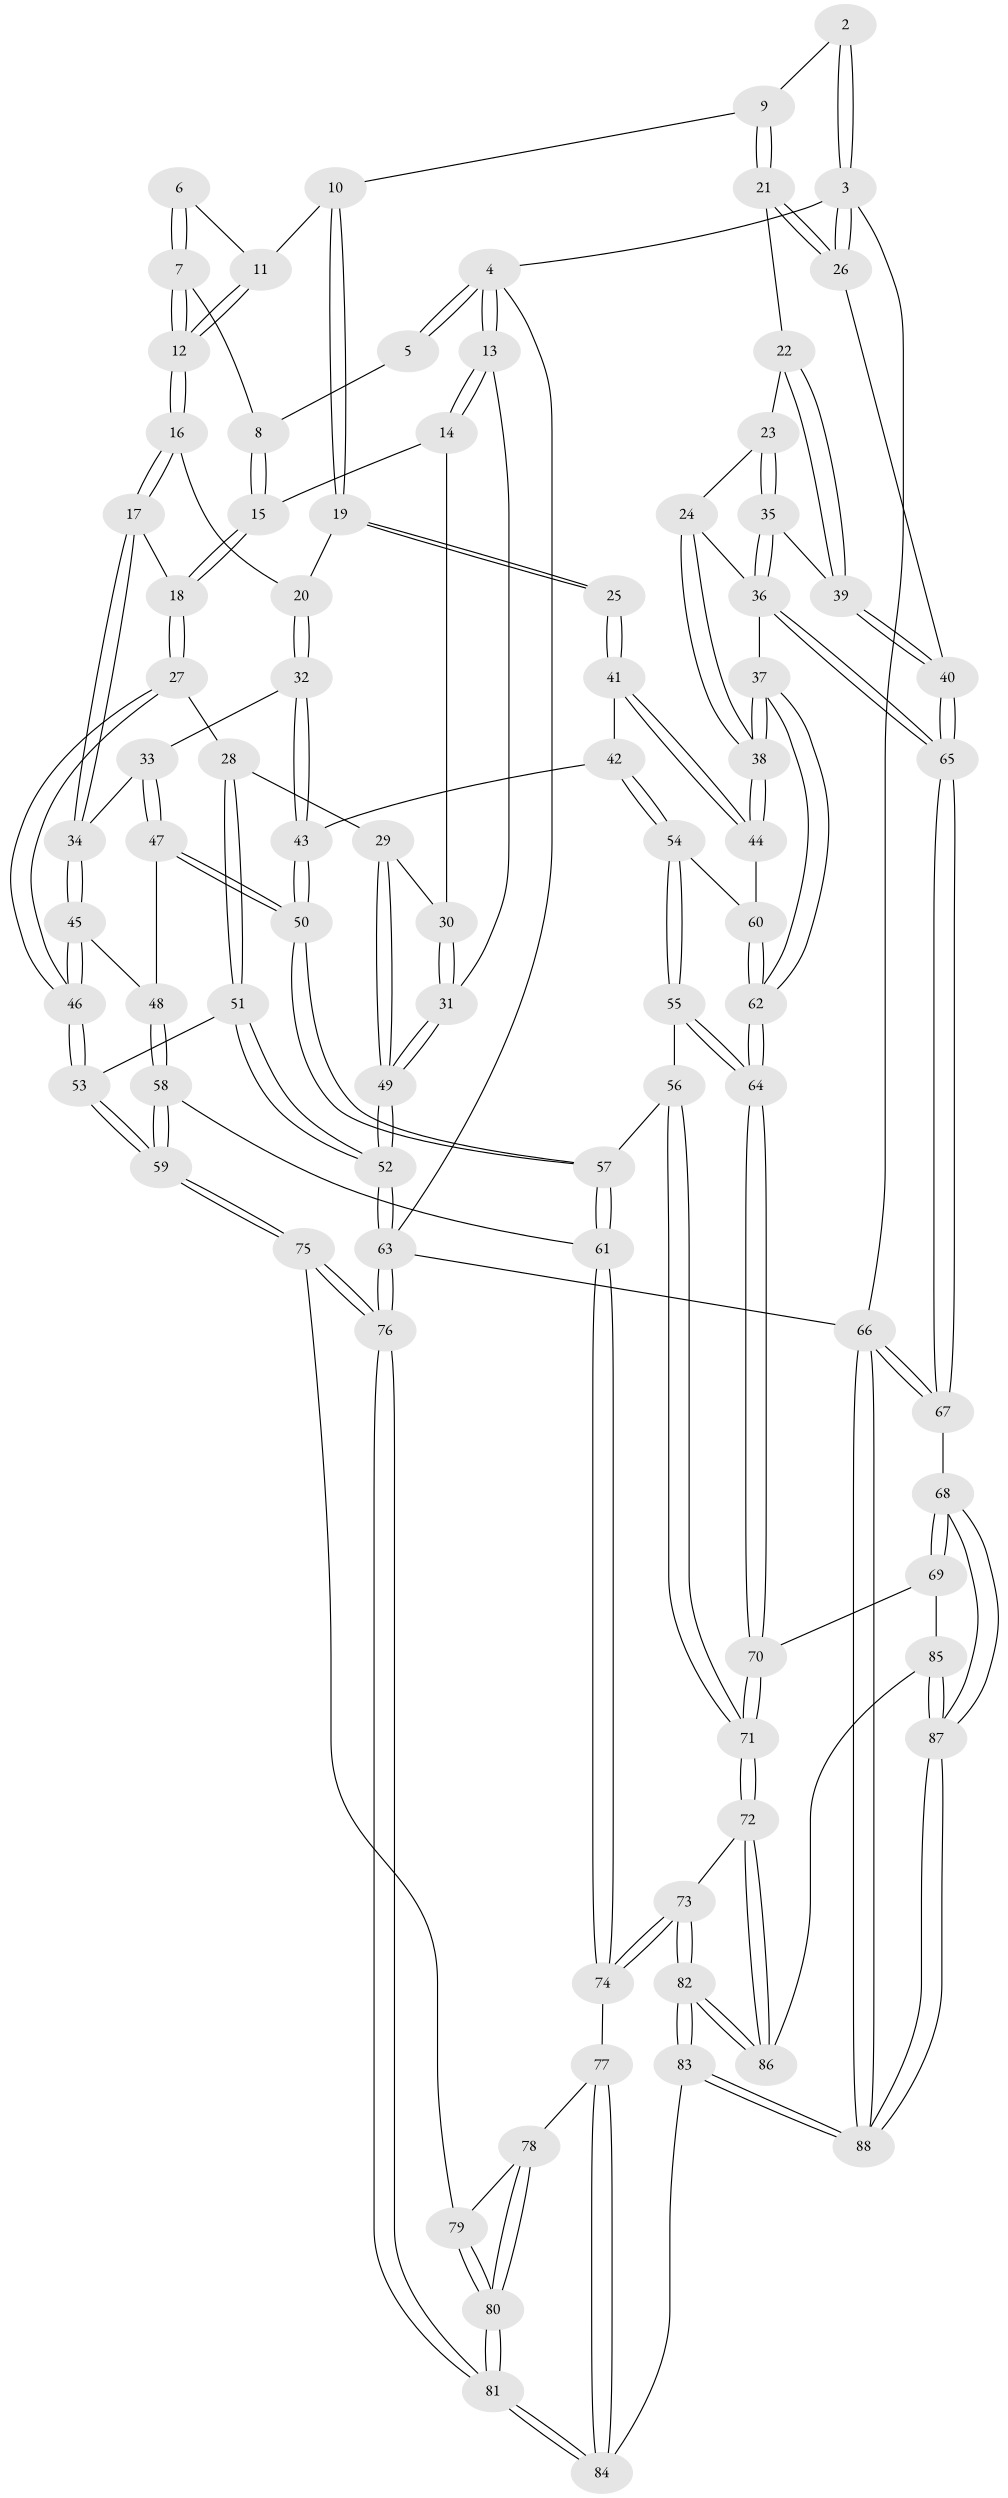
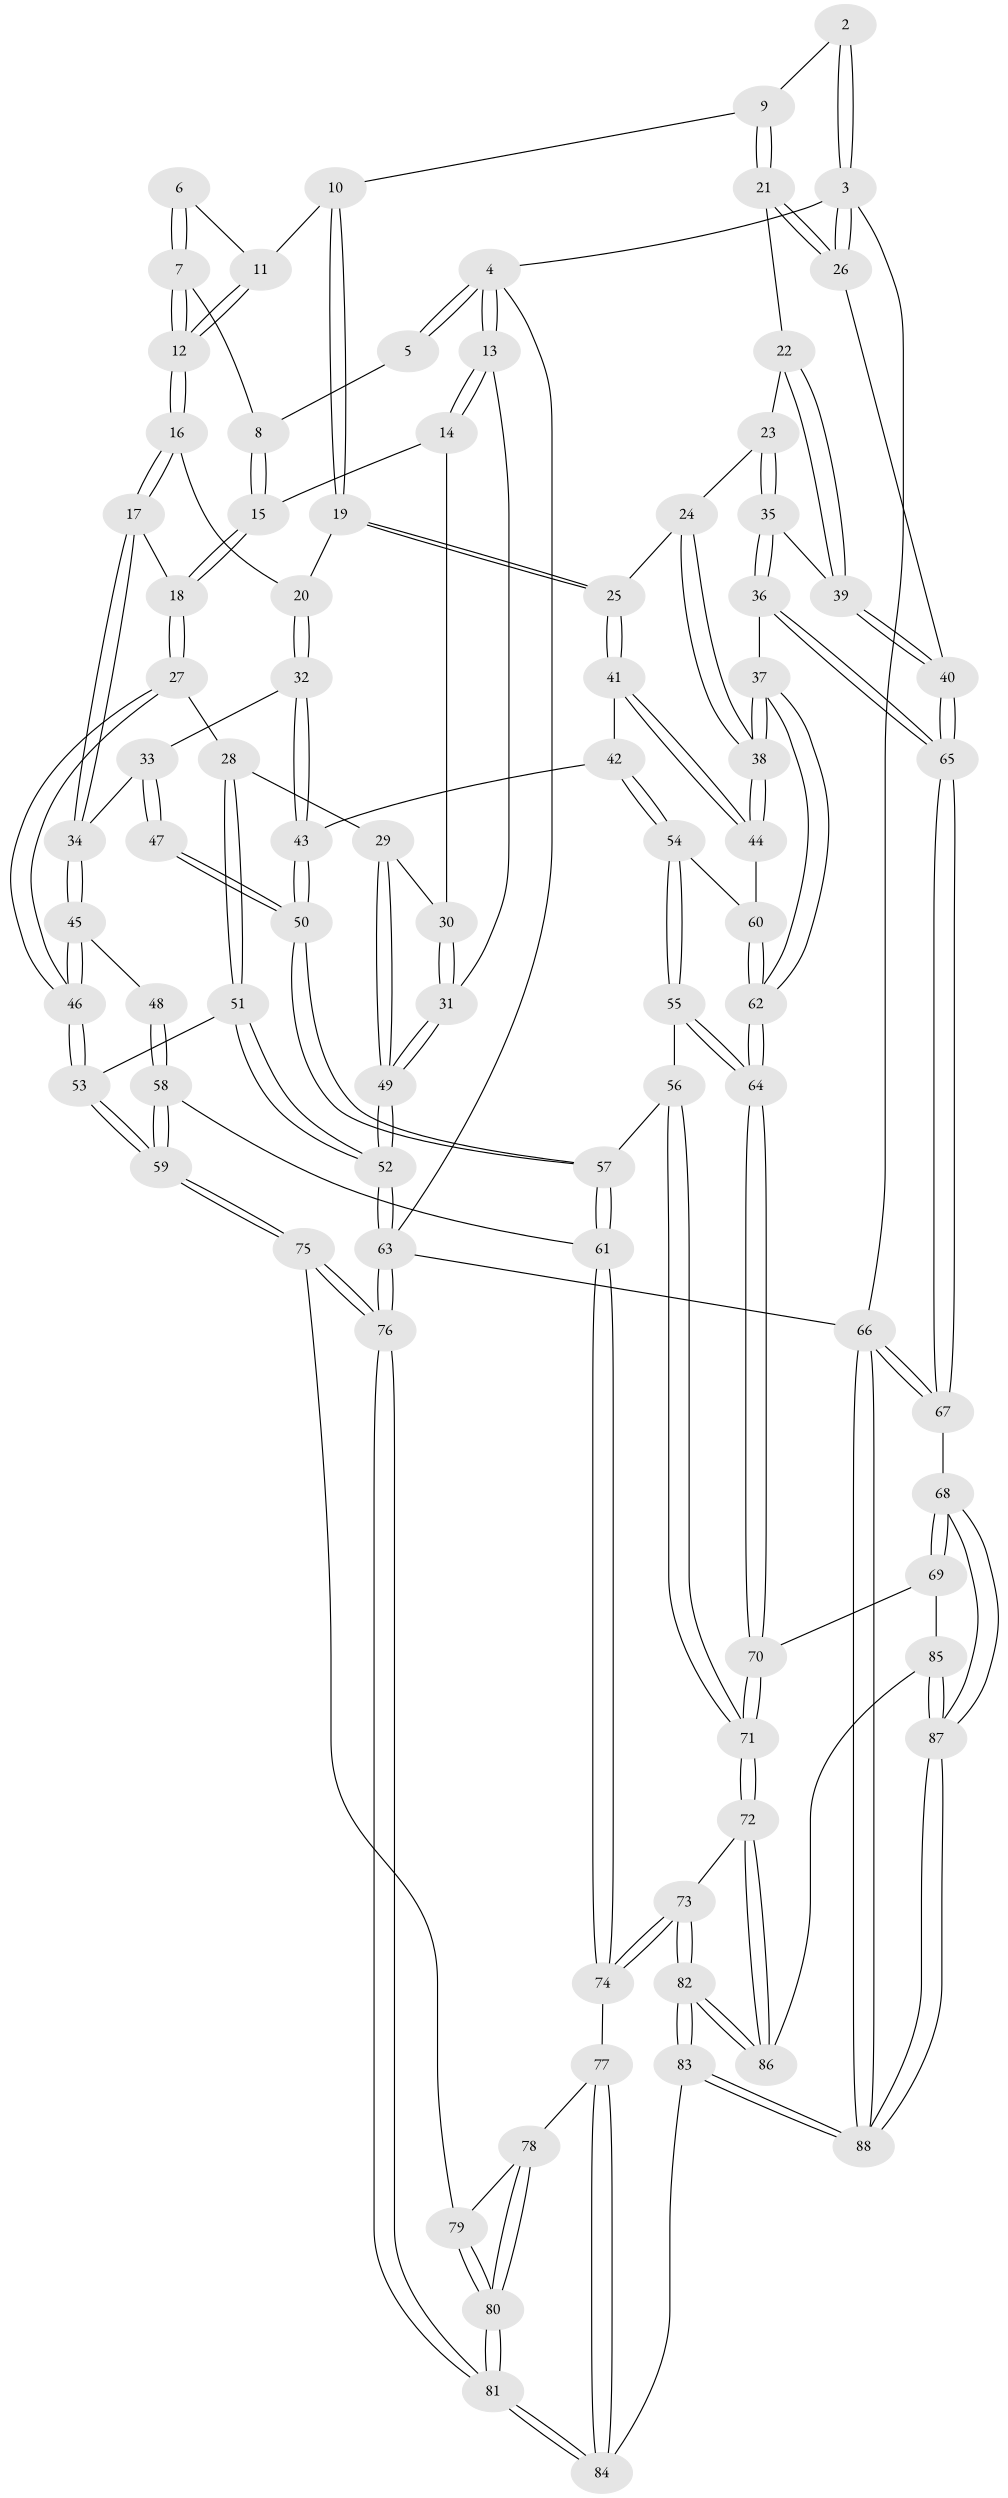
edge "24" -- "36": now "24" -- "25"
edge "47" -- "48": removed
